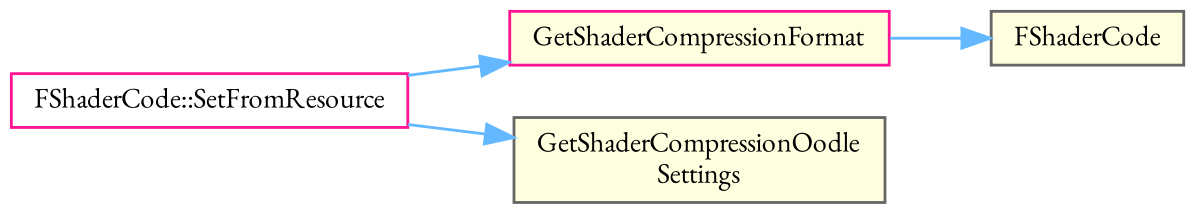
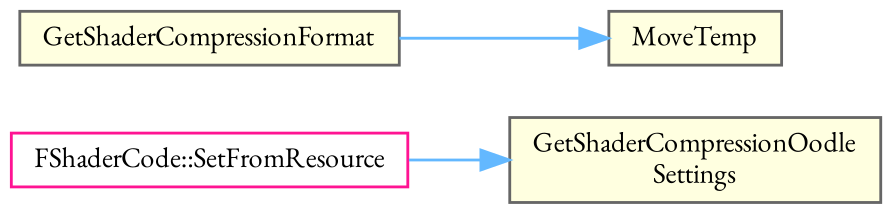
node "GetShaderCompressionFormat": color deeppink -> gray40
node "FShaderCode": label "FShaderCode" -> "MoveTemp"
edge "FShaderCode::SetFromResource" -> "GetShaderCompressionFormat": removed
